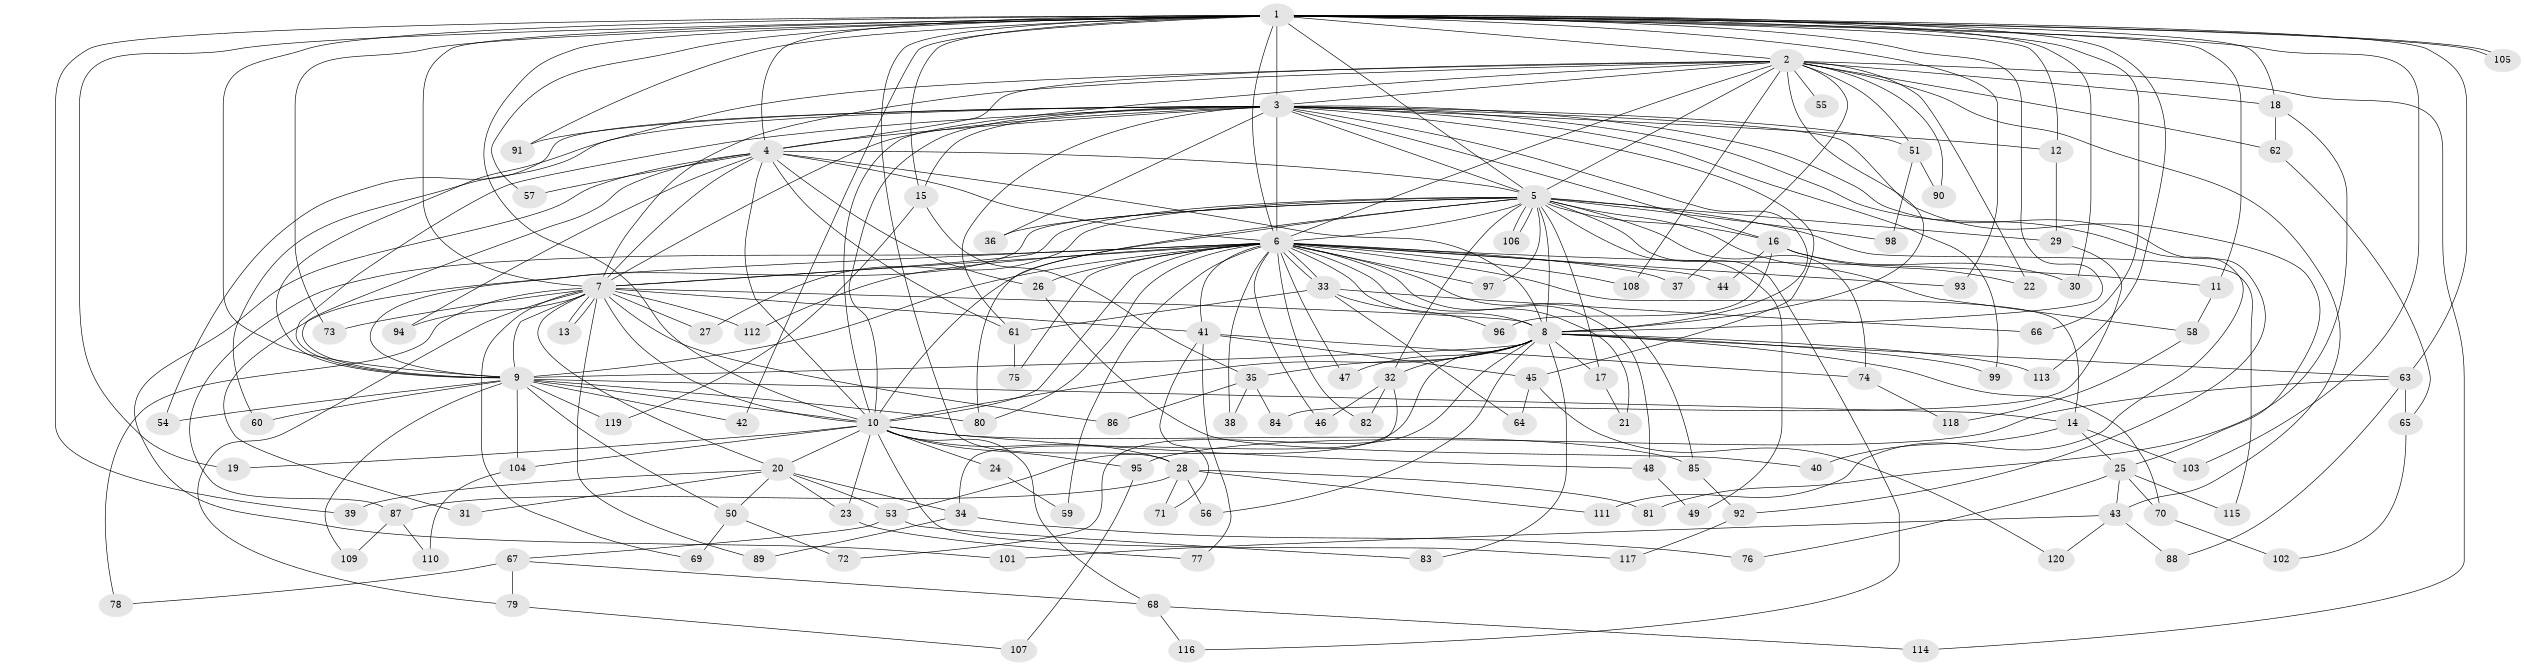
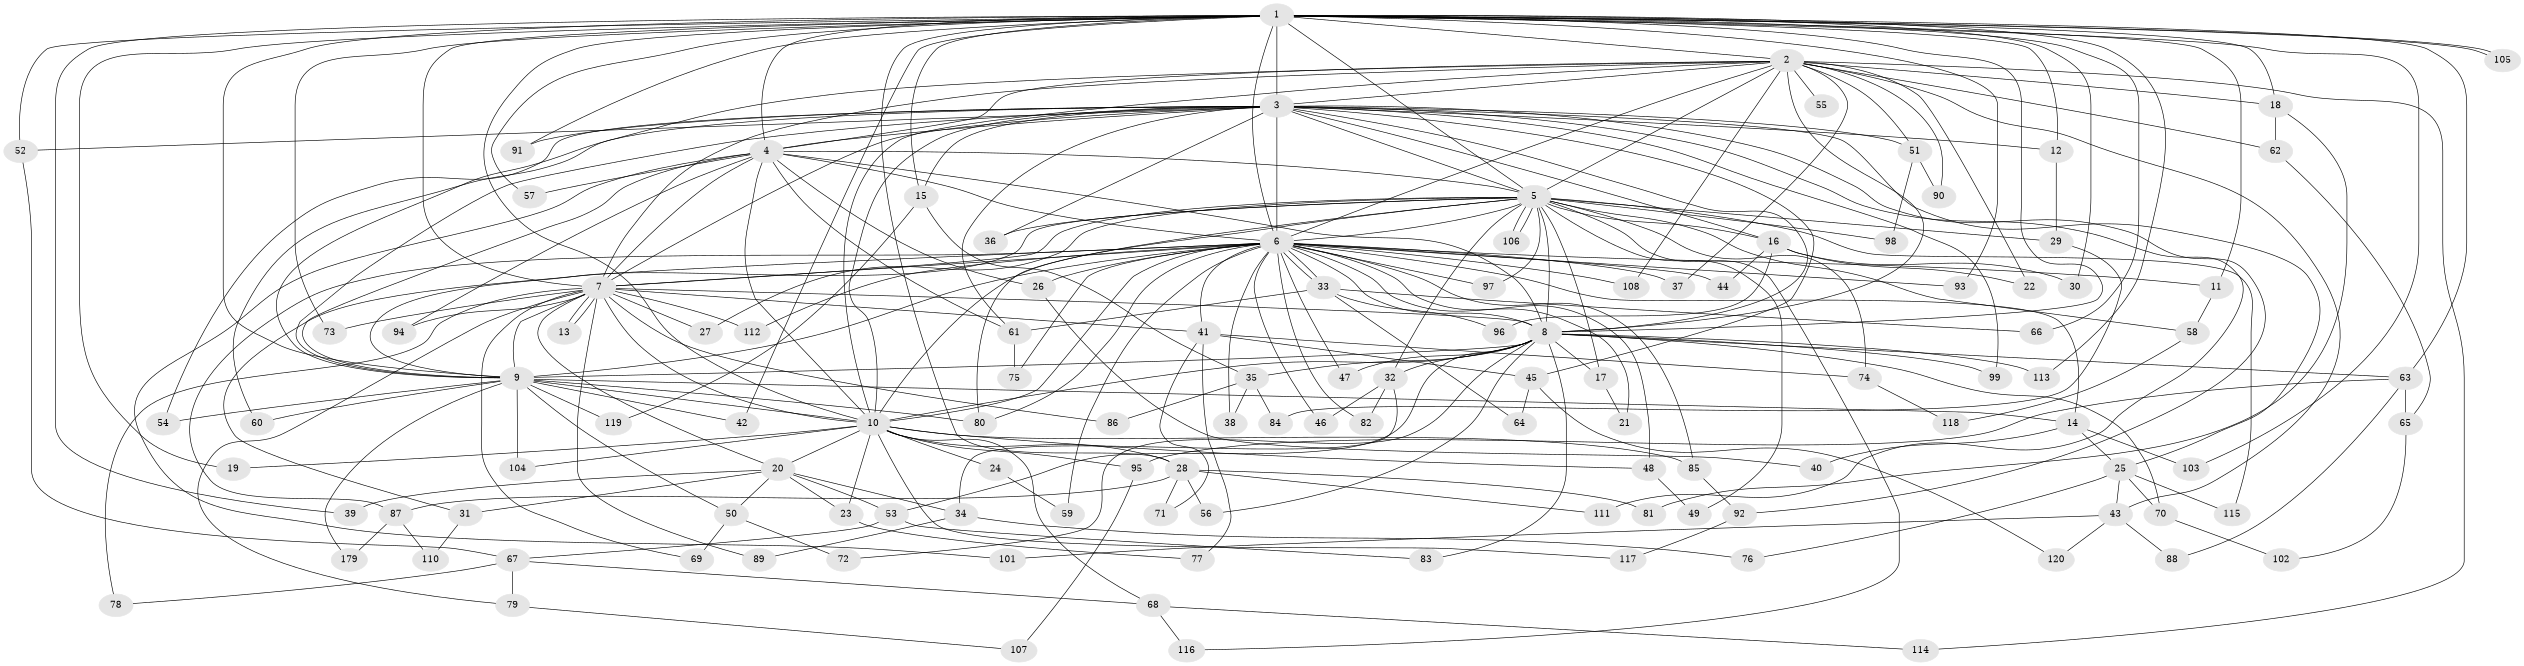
node "52": added
edge "104" -- "110": now "31" -- "110"
node "109": label "109" -> "179"
